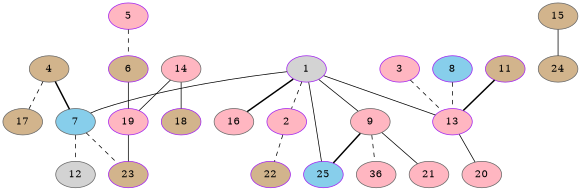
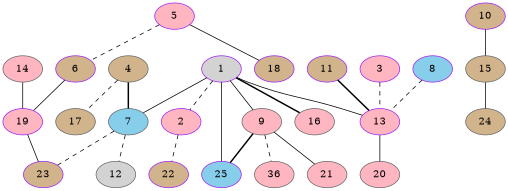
node "10": added
edge "14" -- "18": now "5" -- "18"
